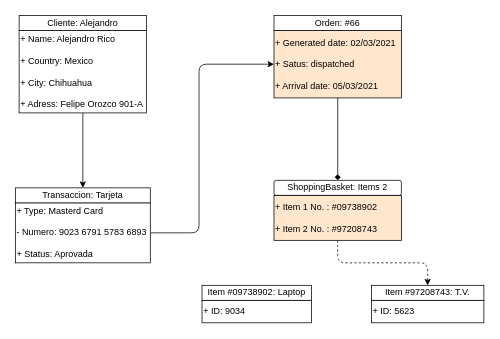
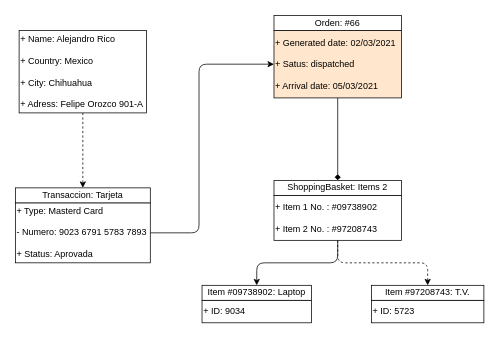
node "Cliente: Alejandro": removed
edge "+ Name: Alejandro Rico + Country: Mexico + City: Chihuahua + Adress: Felipe Orozco 901-A" -> "Transaccion: Tarjeta": style solid -> dashed
node "ShoppingBasket: Items 2": shape rounded rectangle -> rectangle
edge "+ Item 1 No. : #09738902 + Item 2 No. : #97208743" -> "ShoppingBasket: Items 2": now "+ Item 1 No. : #09738902 + Item 2 No. : #97208743" -> "Item #09738902: Laptop"
node "+ Item 1 No. : #09738902 + Item 2 No. : #97208743": fillcolor #ffe6cc -> #ffffff
node "+ Type: Masterd Card - Numero: 9023 6791 5783 6893 + Status: Aprovada": label "+ Type: Masterd Card - Numero: 9023 6791 5783 6893 + Status: Aprovada" -> "+ Type: Masterd Card - Numero: 9023 6791 5783 7893 + Status: Aprovada"
node "+ ID: 5623": label "+ ID: 5623" -> "+ ID: 5723"
